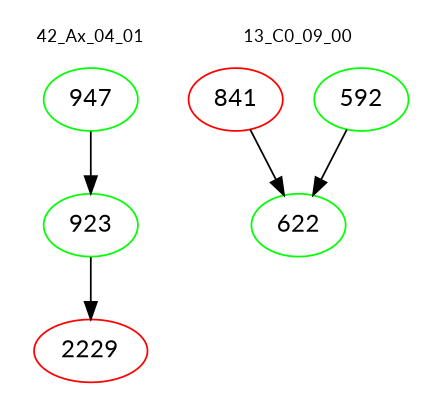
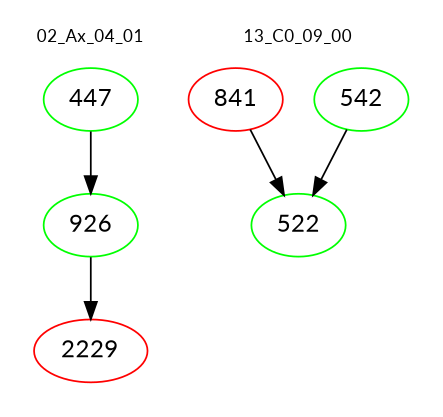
cluster "42_Ax_04_01": label "42_Ax_04_01" -> "02_Ax_04_01"
node "947": label "947" -> "447"
node "592": label "592" -> "542"
node "923": label "923" -> "926"
node "622": label "622" -> "522"
